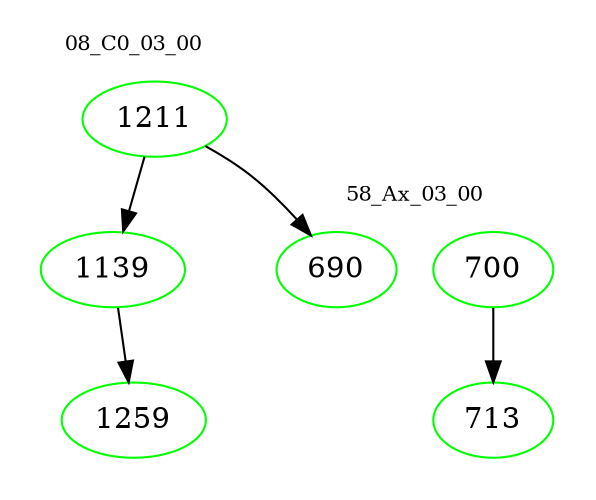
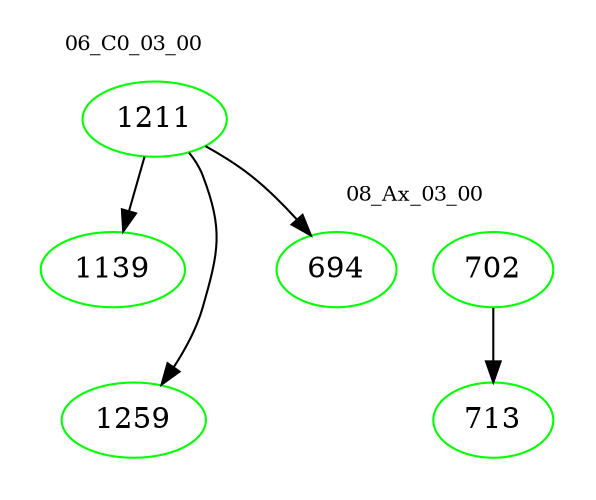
cluster "08_C0_03_00": label "08_C0_03_00" -> "06_C0_03_00"
cluster "58_Ax_03_00": label "58_Ax_03_00" -> "08_Ax_03_00"
node "690": label "690" -> "694"
node "700": label "700" -> "702"
edge "1139" -> "1259": now "1211" -> "1259"
